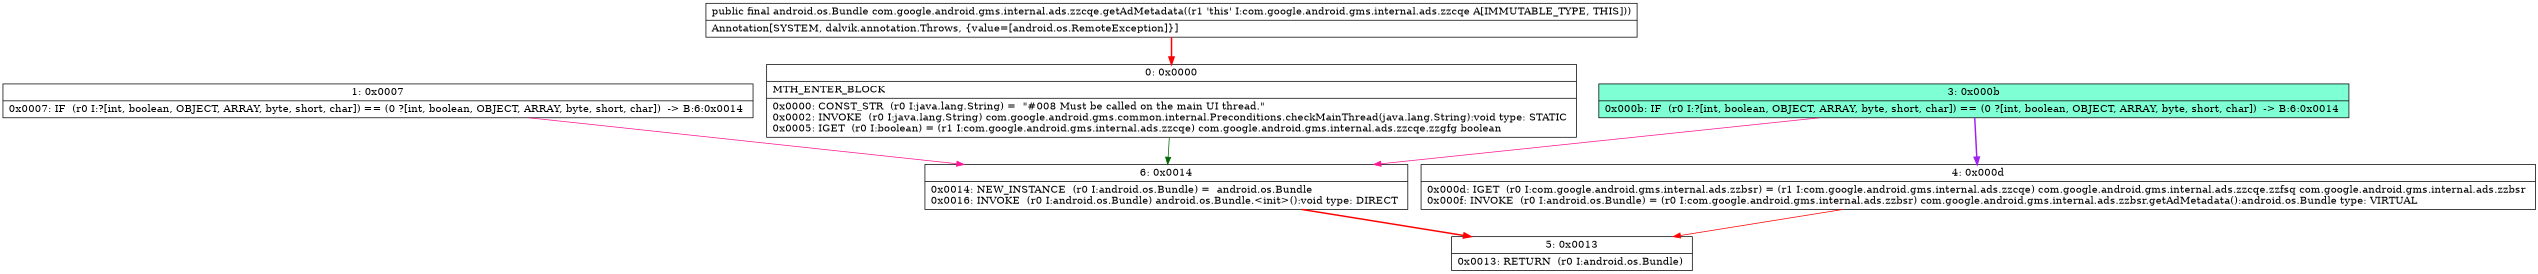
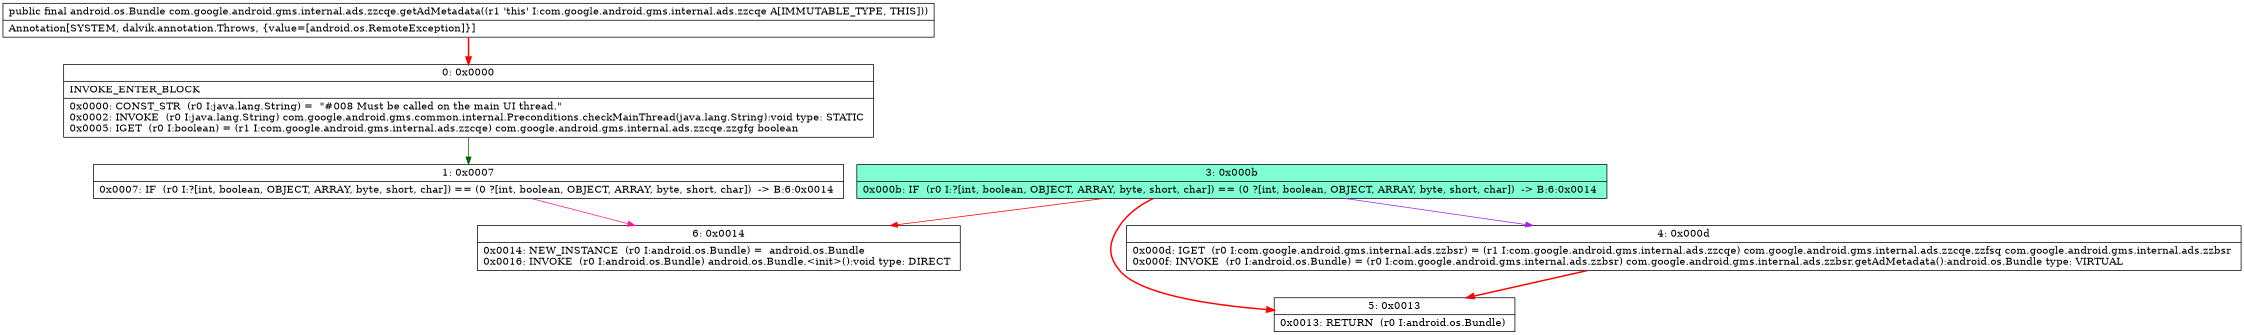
node "0: 0x0000": text "MTH_ENTER_BLOCK" -> "INVOKE_ENTER_BLOCK"
edge "3: 0x000b" -> "4: 0x000d": style bold -> solid
edge "3: 0x000b" -> "6: 0x0014": color deeppink -> red
edge "0: 0x0000" -> "6: 0x0014": now "0: 0x0000" -> "1: 0x0007"
edge "6: 0x0014" -> "5: 0x0013": now "3: 0x000b" -> "5: 0x0013"
edge "4: 0x000d" -> "5: 0x0013": style solid -> bold
